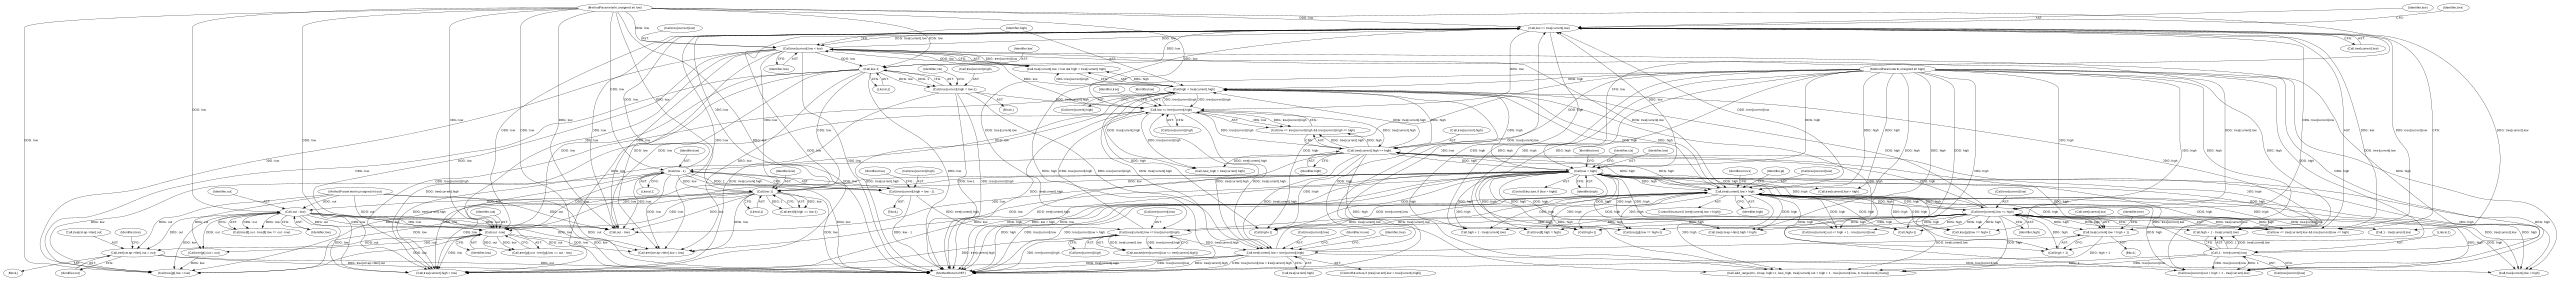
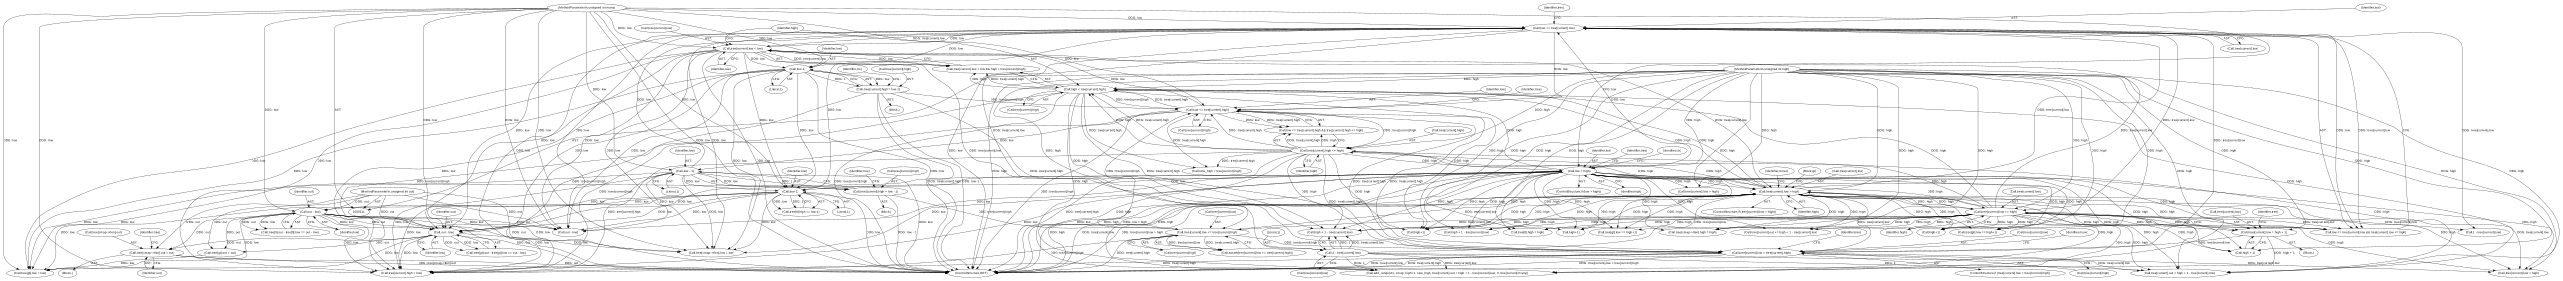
node "(MethodParameterIn,unsigned int low)": label "(MethodParameterIn,unsigned int low)" -> "(MethodParameterIn,unsigned int many)"
node "(Identifier,gt)": label "(Identifier,gt)" -> "(Block,gt)"
node "1000111": added
node "(MethodReturn,RET)": label "(MethodReturn,RET)" -> "(ControlStructure,RET)"
